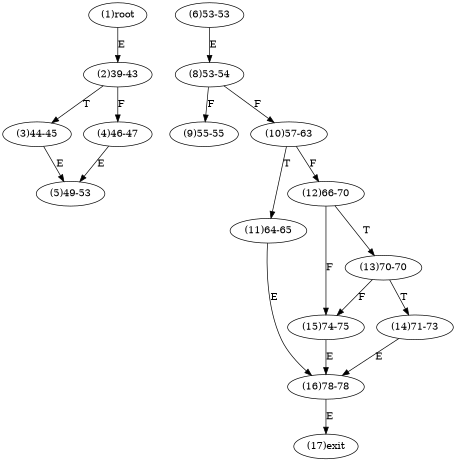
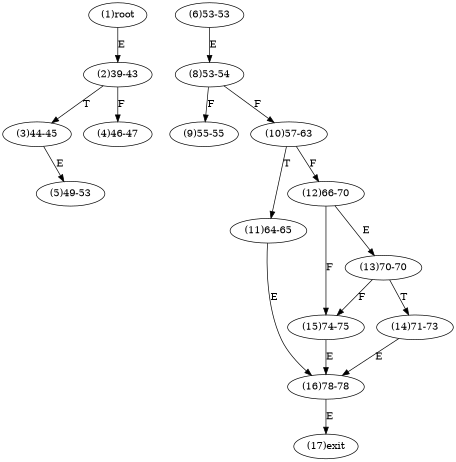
edge "(4)46-47" -> "(5)49-53": removed, label "E"
edge "(12)66-70" -> "(13)70-70": label "T" -> "E"
